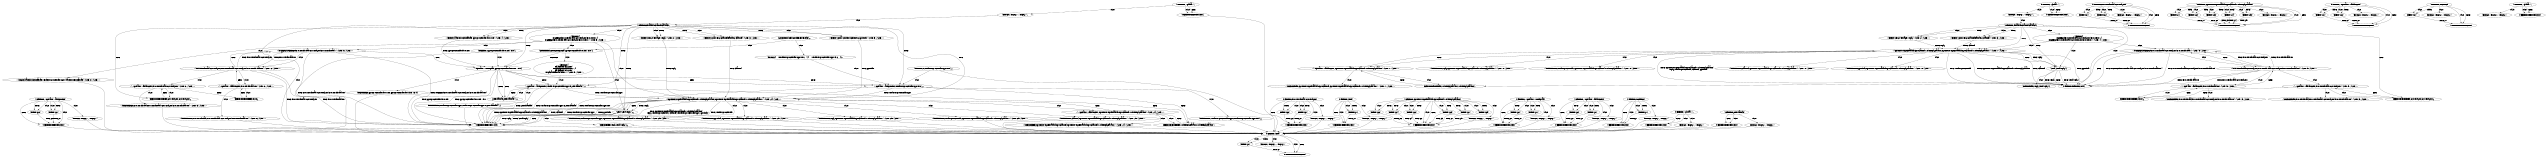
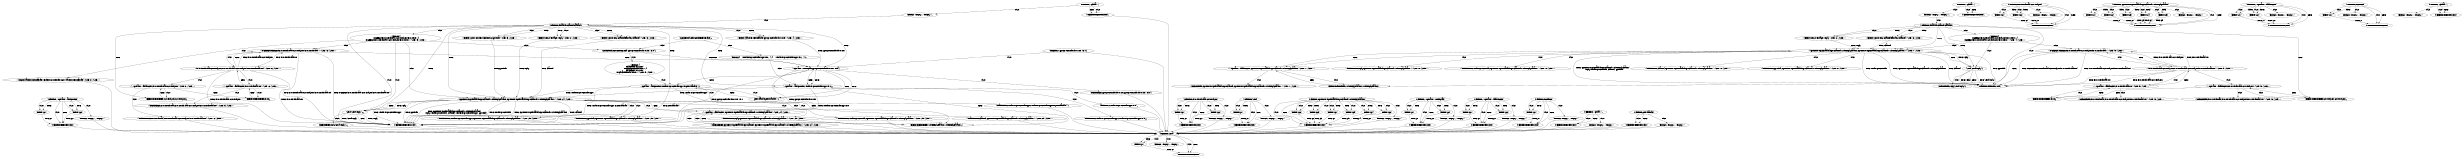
edge "(LITERAL,0,renderer_process_for_gpu = 0)" -> "(<operator>.assignment,renderer_process_for_gpu = 0)": reversed
